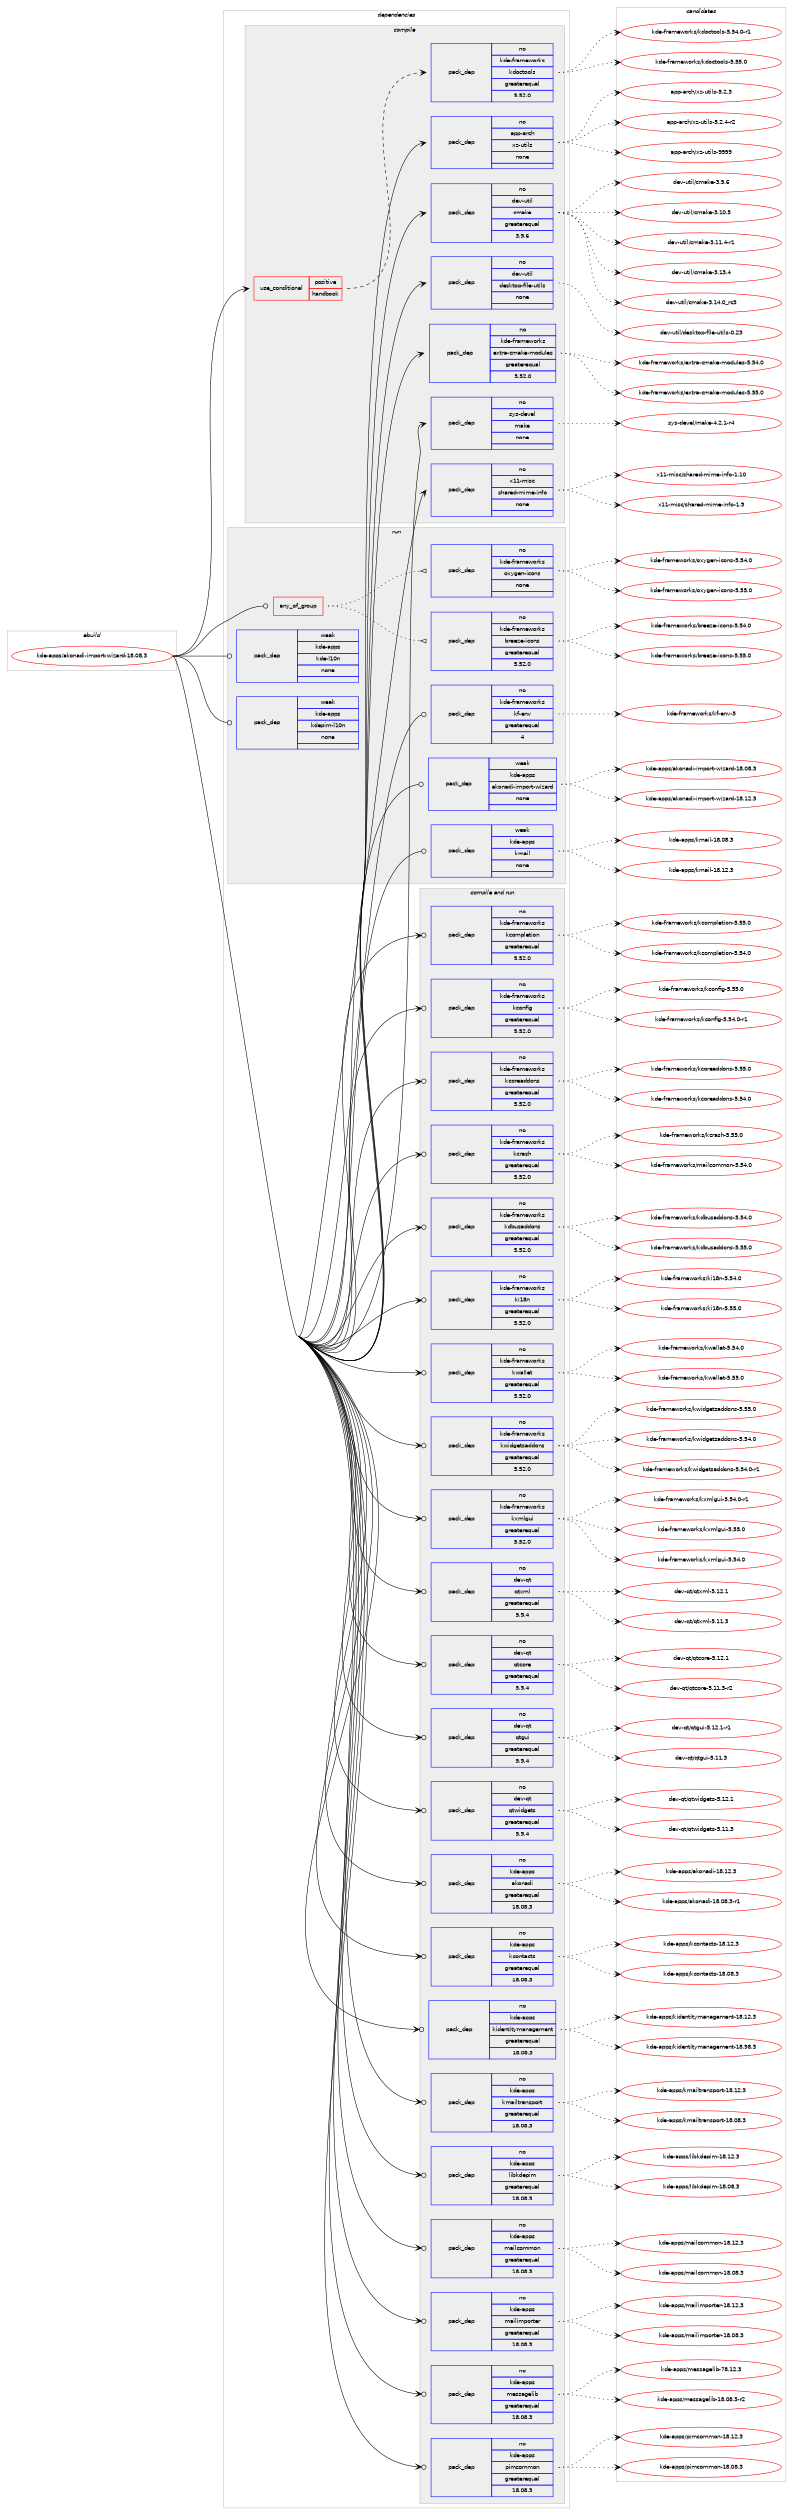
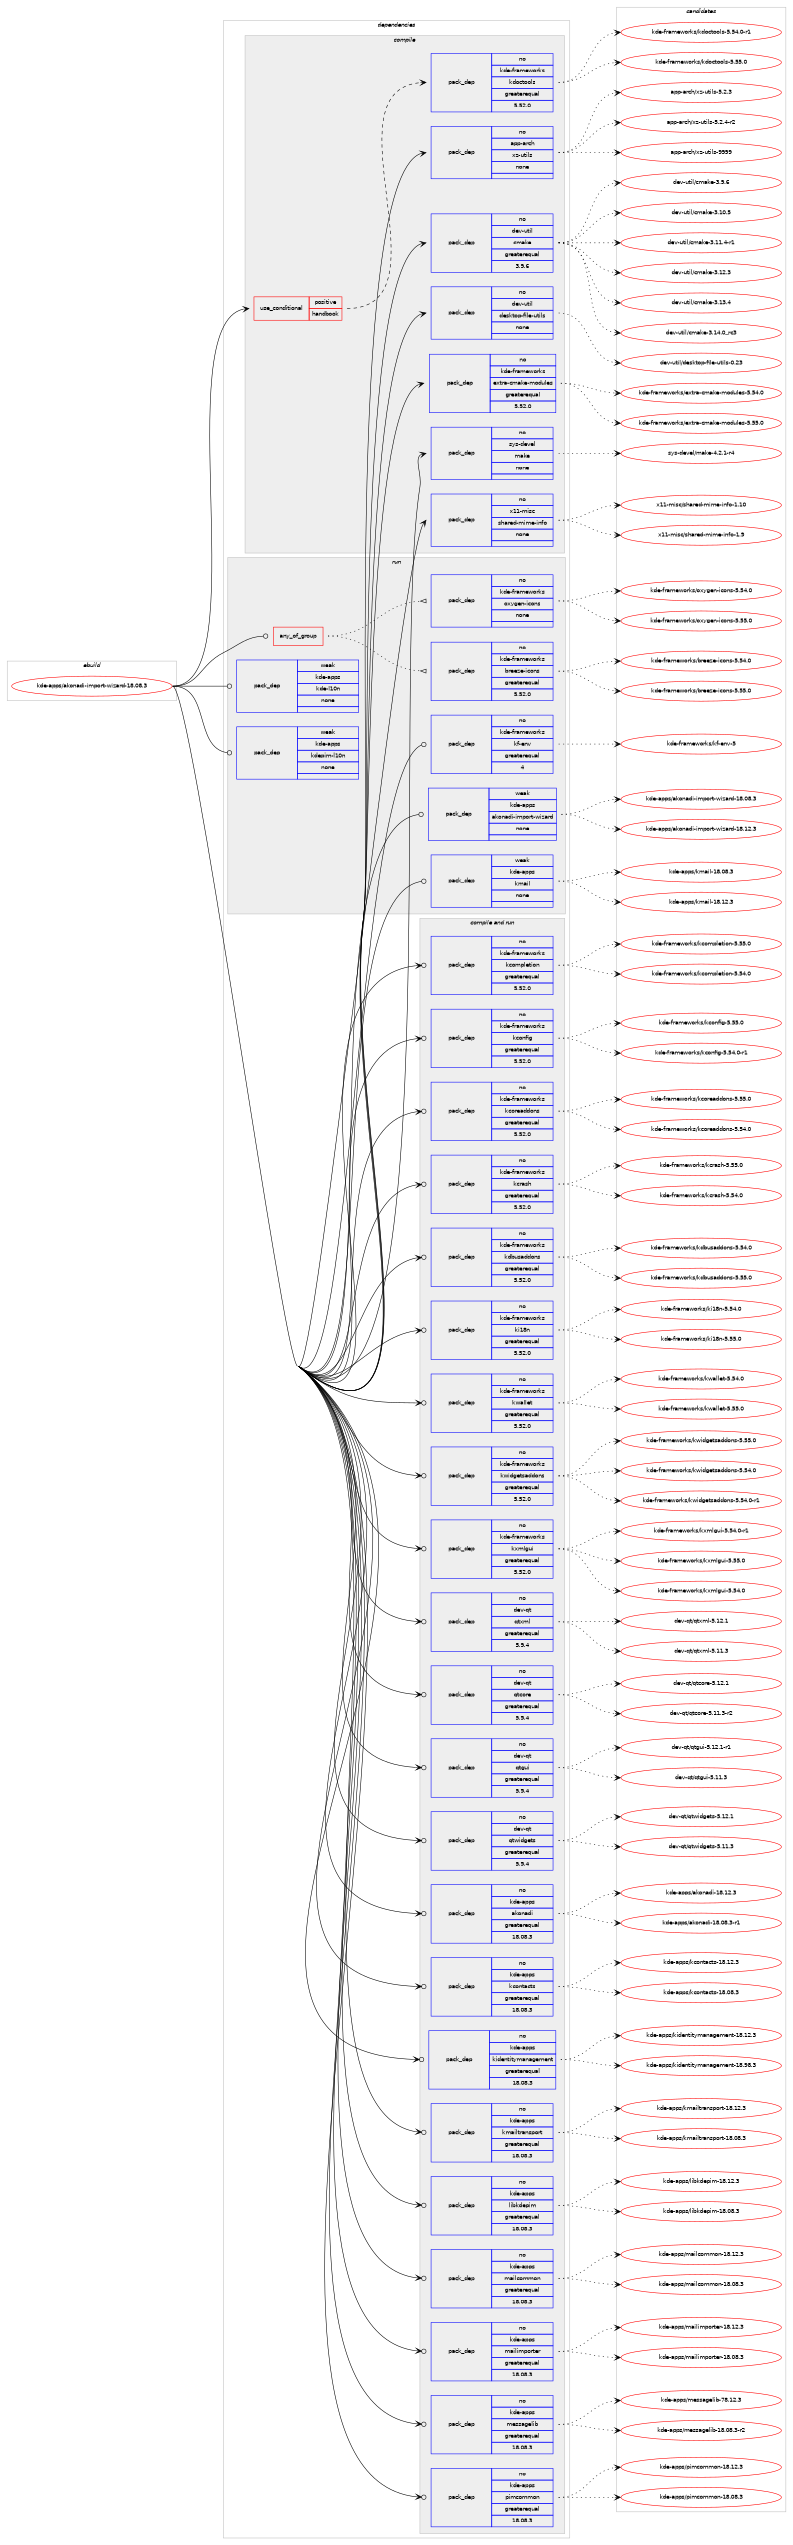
node "dev-util/cmake-3.12.3": added
node "kde-frameworks/mailcommon-5.54.0": label "kde-frameworks/mailcommon-5.54.0" -> "kde-frameworks/kcrash-5.54.0"
